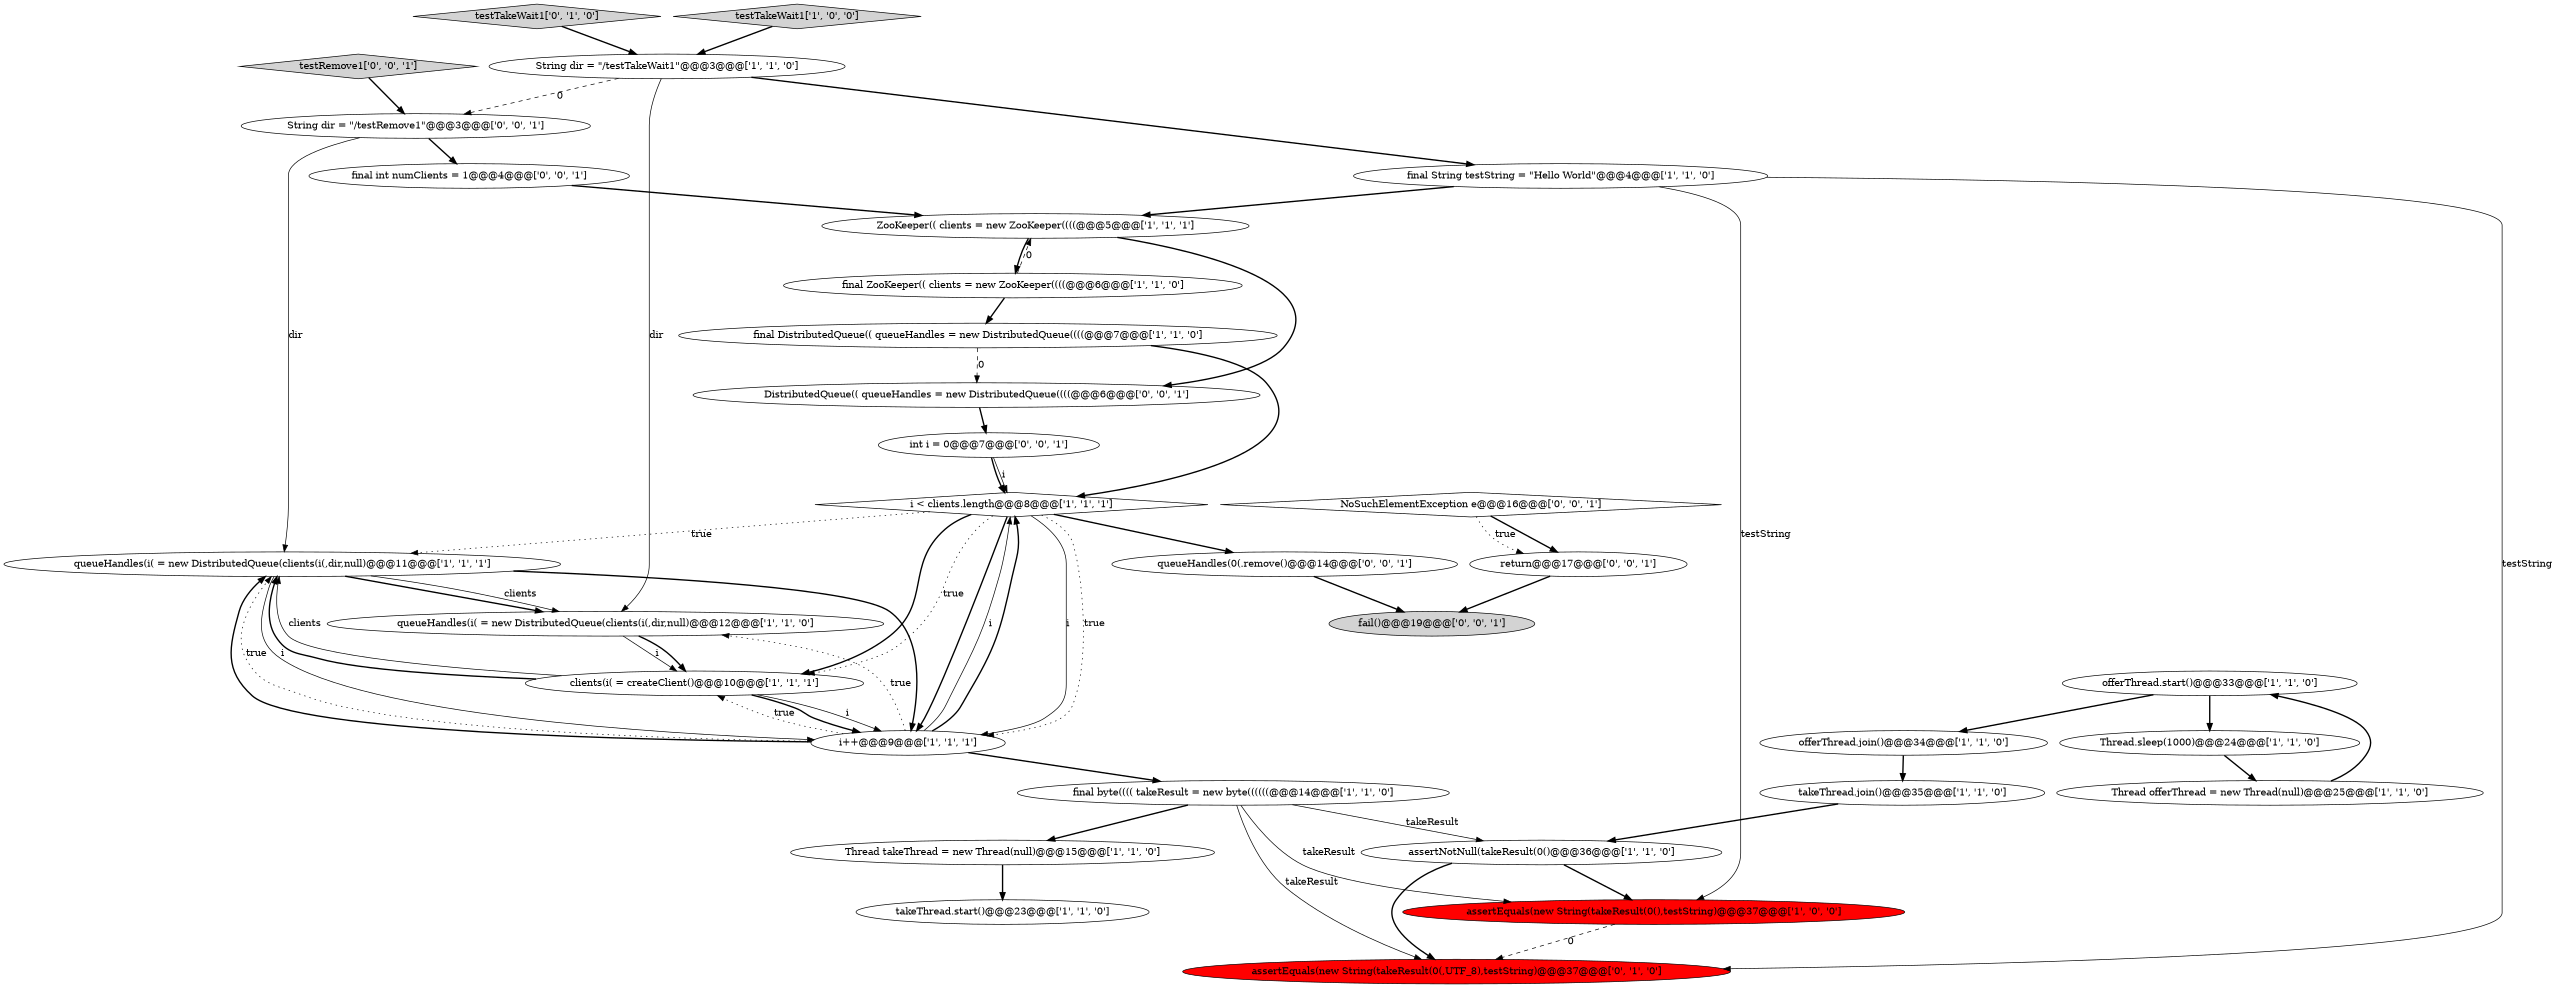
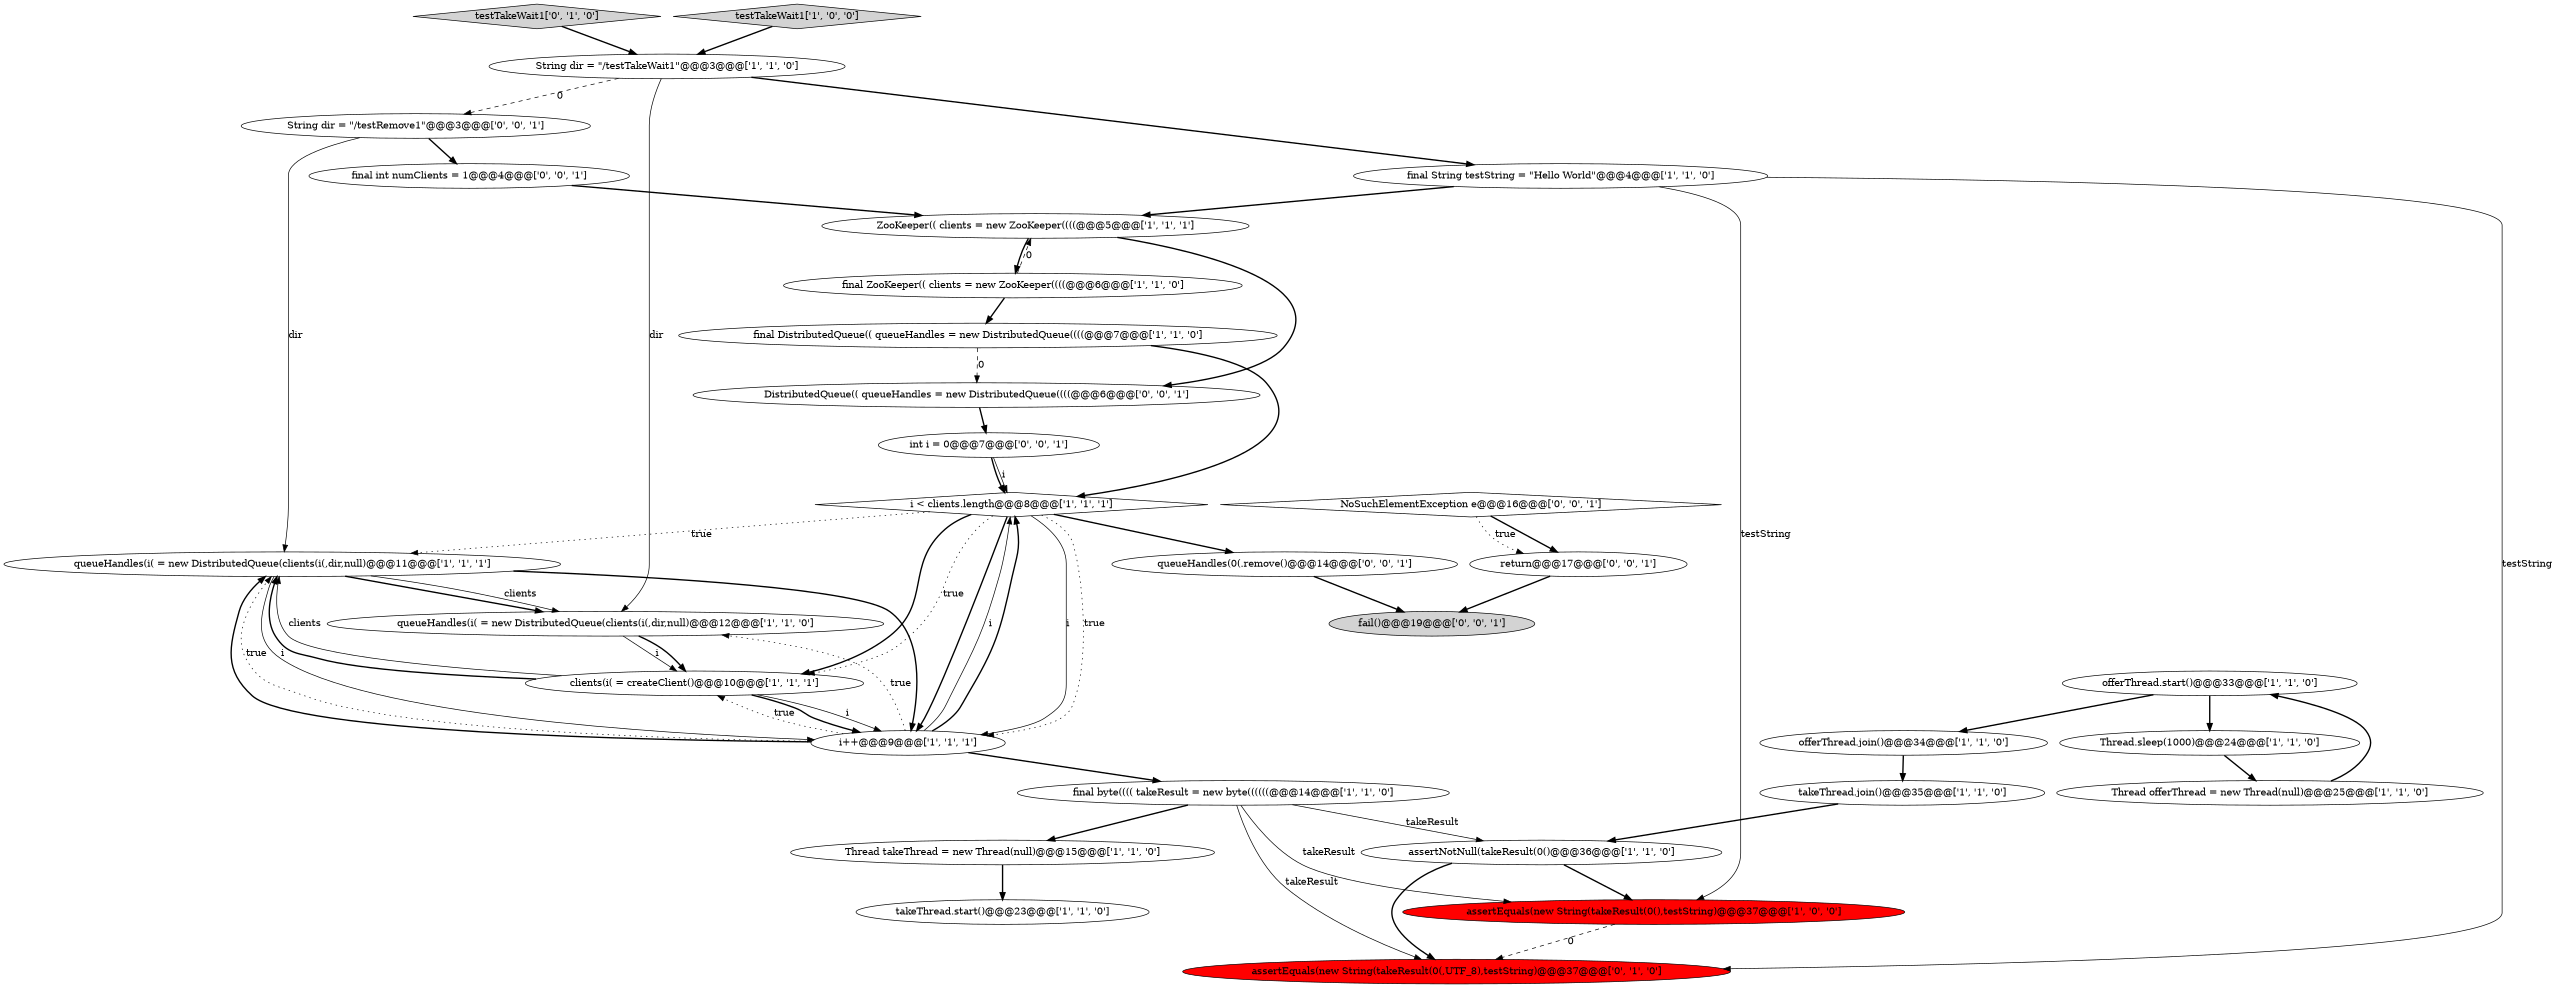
node "testRemove1['0', '0', '1']": removed
